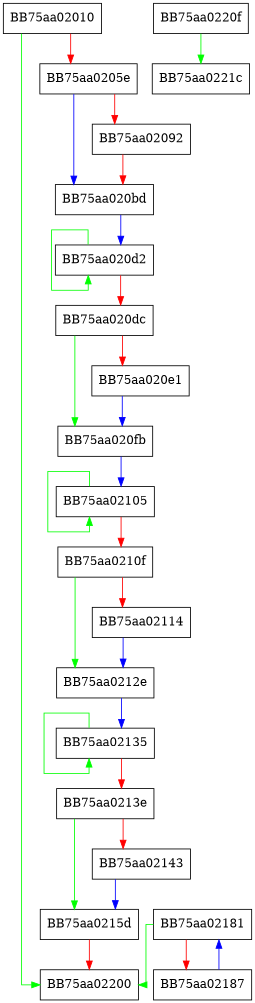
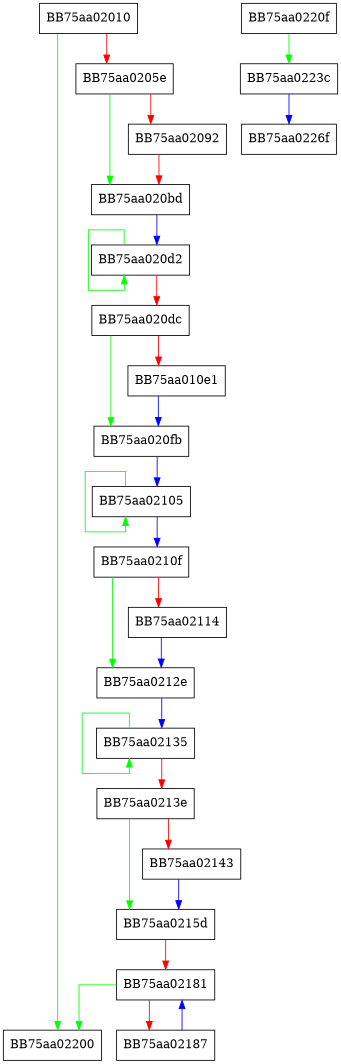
node "BB75aa0221c": label "BB75aa0221c" -> "BB75aa0223c"
edge "BB75aa0205e" -> "BB75aa020bd": color blue -> green
node "BB75aa0226f": added
node "BB75aa020e1": label "BB75aa020e1" -> "BB75aa010e1"
edge "BB75aa02105" -> "BB75aa0210f": color red -> blue
edge "BB75aa0215d" -> "BB75aa02200": now "BB75aa0215d" -> "BB75aa02181"
